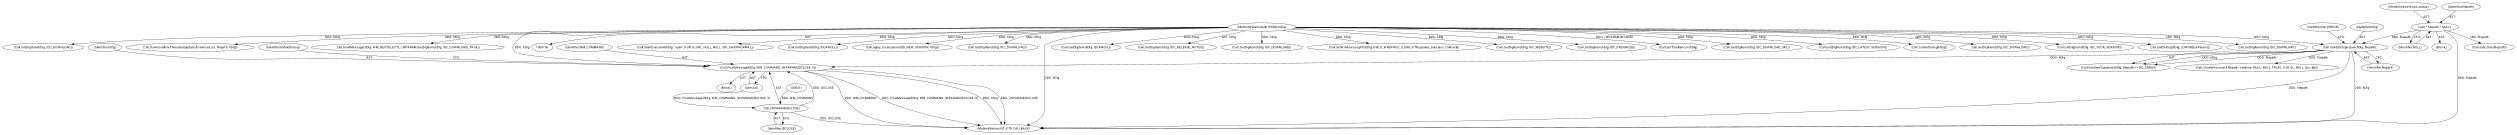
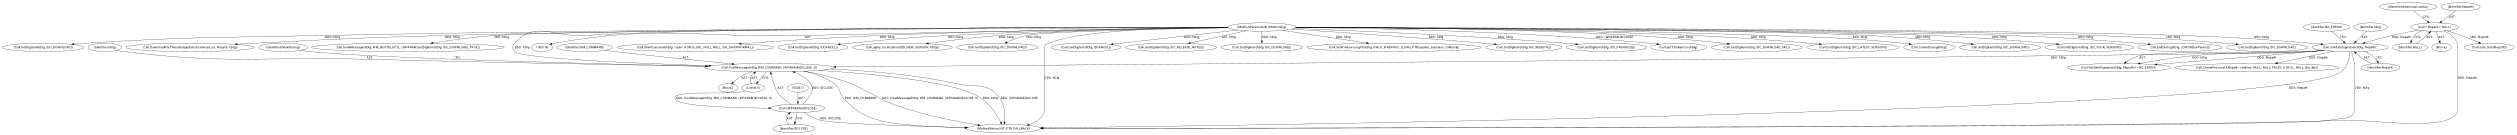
edge "(Identifier,download_status)" -> "(Call,* filepath = NULL)": label "AST: " -> "CFG: "
edge "1000411" -> "(Call,(WPARAM)IDCLOSE)": label "DDG: WM_COMMAND" -> "AST: "
